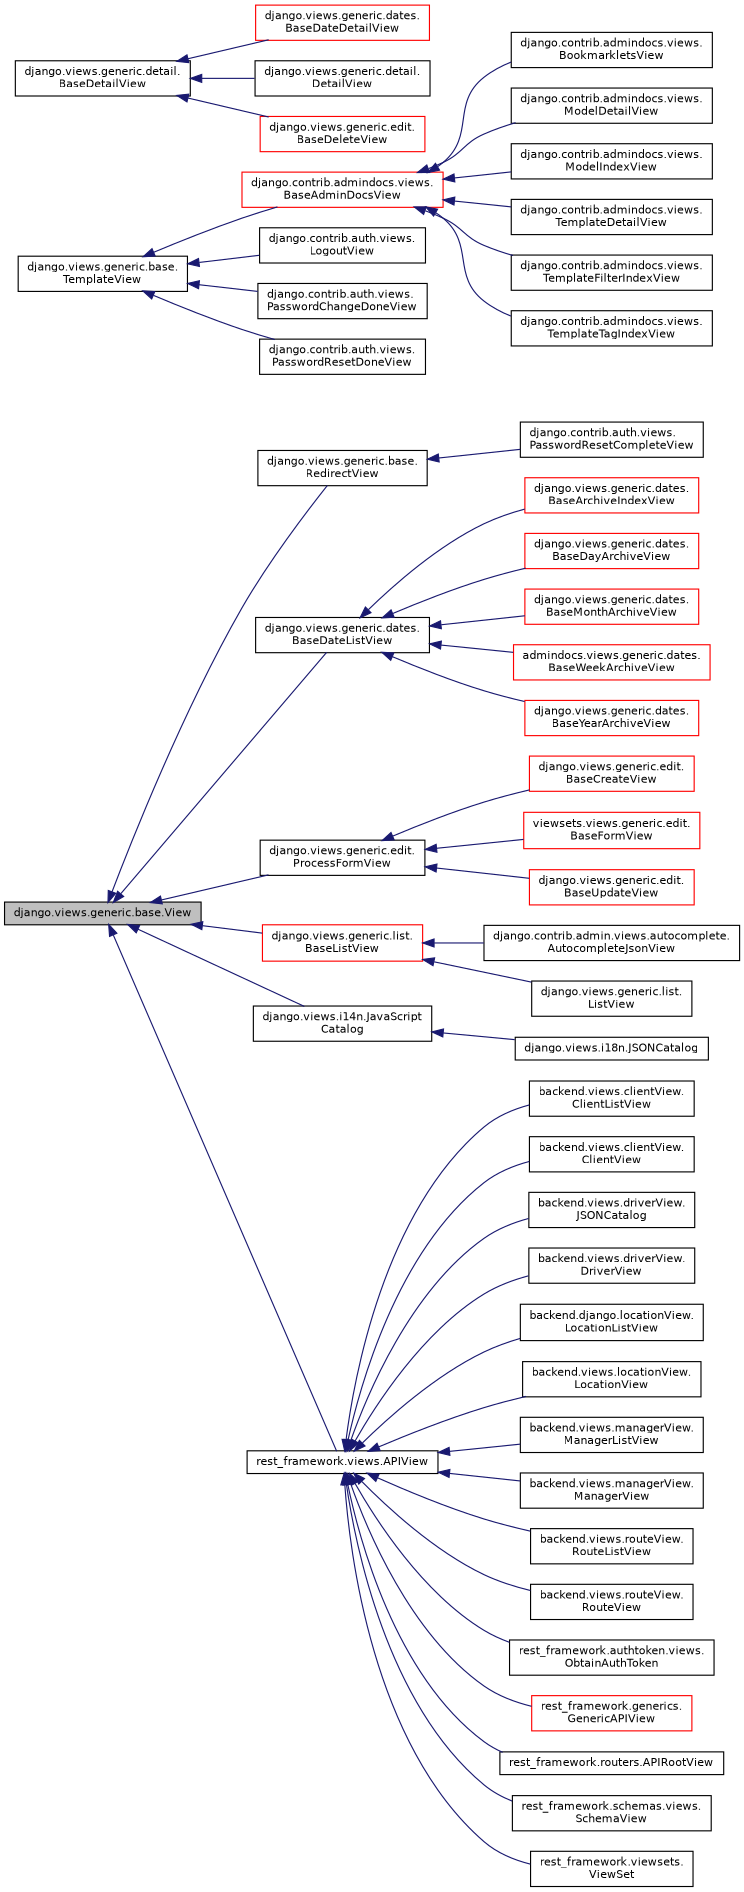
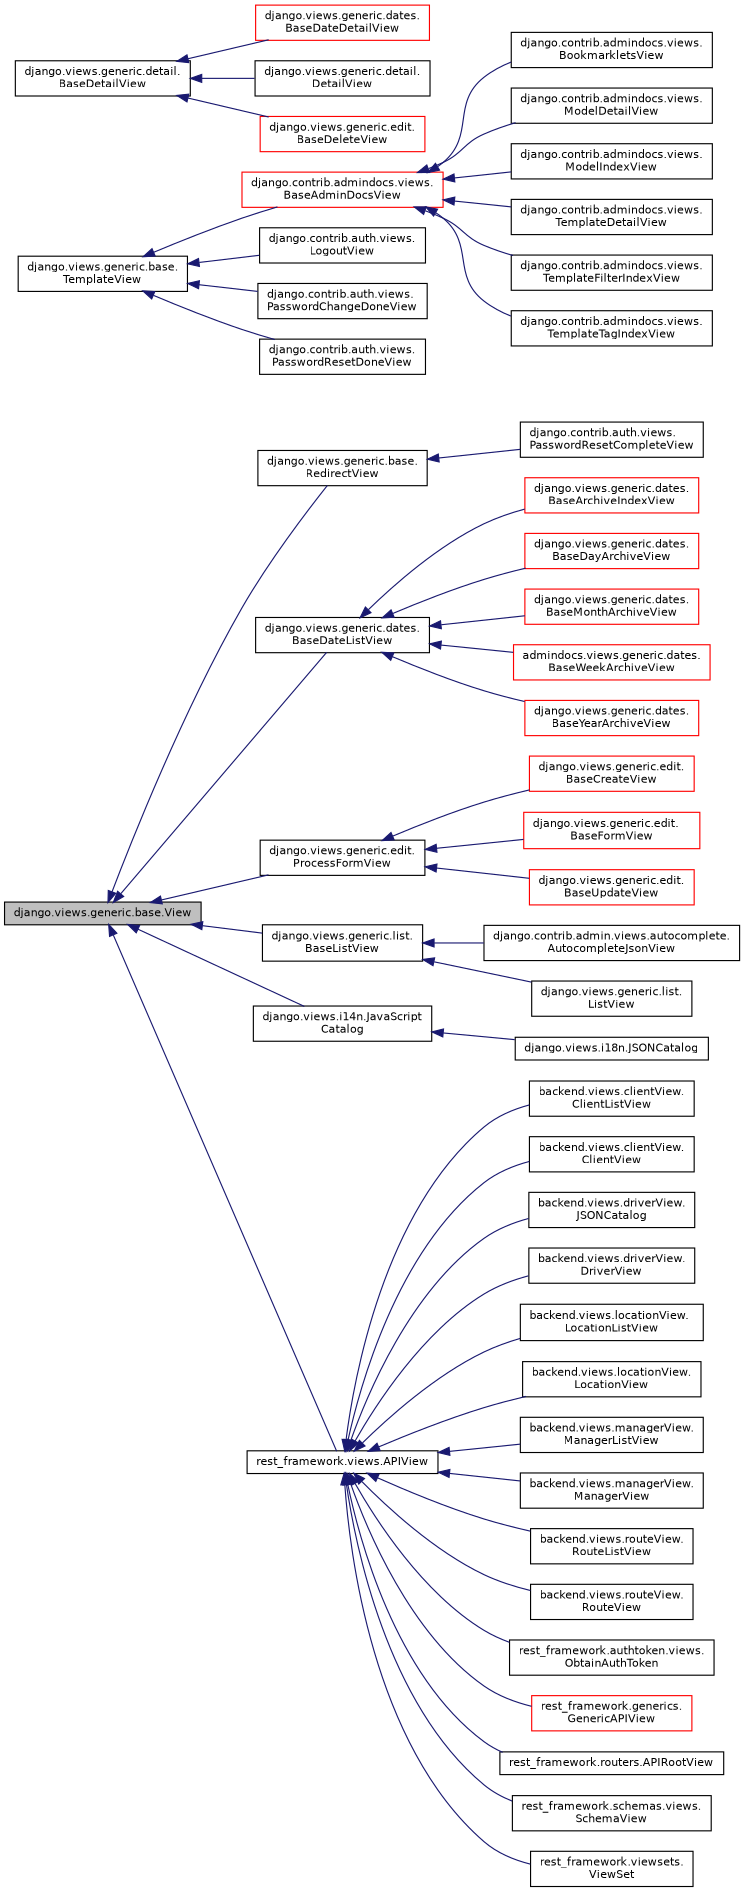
node "viewsets.views.generic.edit. BaseFormView": label "viewsets.views.generic.edit. BaseFormView" -> "django.views.generic.edit. BaseFormView"
node "django.views.generic.list. BaseListView": color red -> black
node "backend.django.locationView. LocationListView": label "backend.django.locationView. LocationListView" -> "backend.views.locationView. LocationListView"
